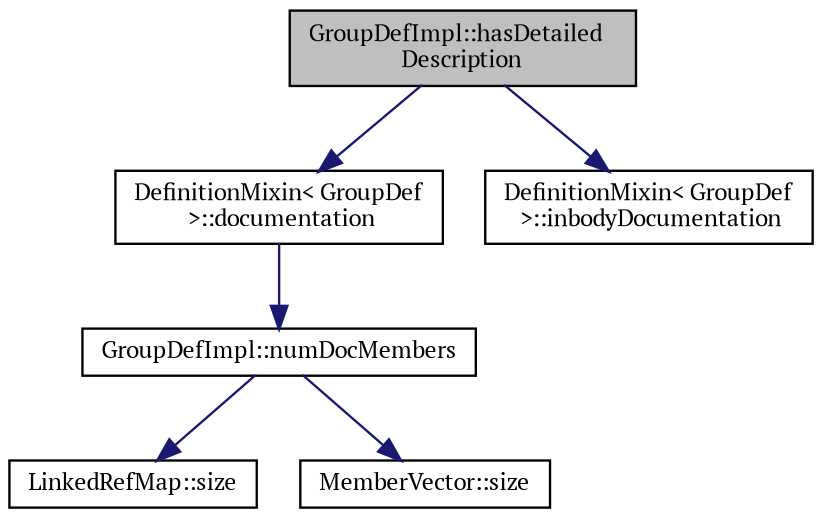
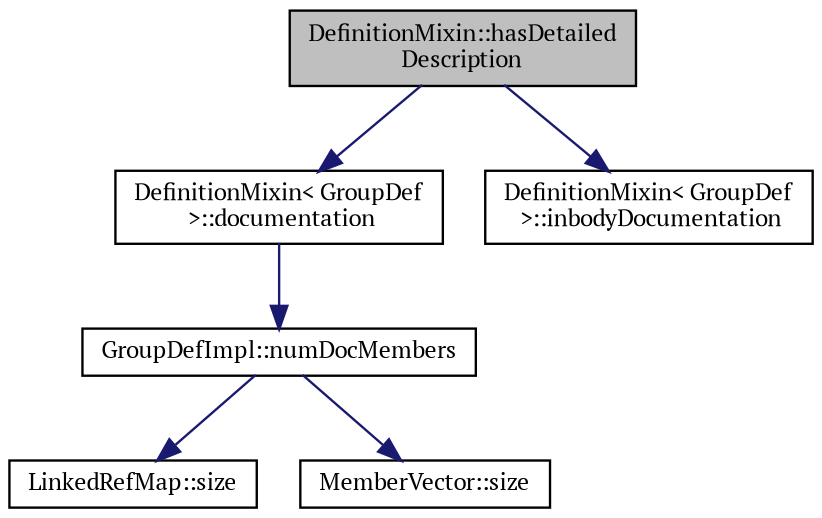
node "GroupDefImpl::hasDetailed Description": label "GroupDefImpl::hasDetailed Description" -> "DefinitionMixin::hasDetailed Description"
